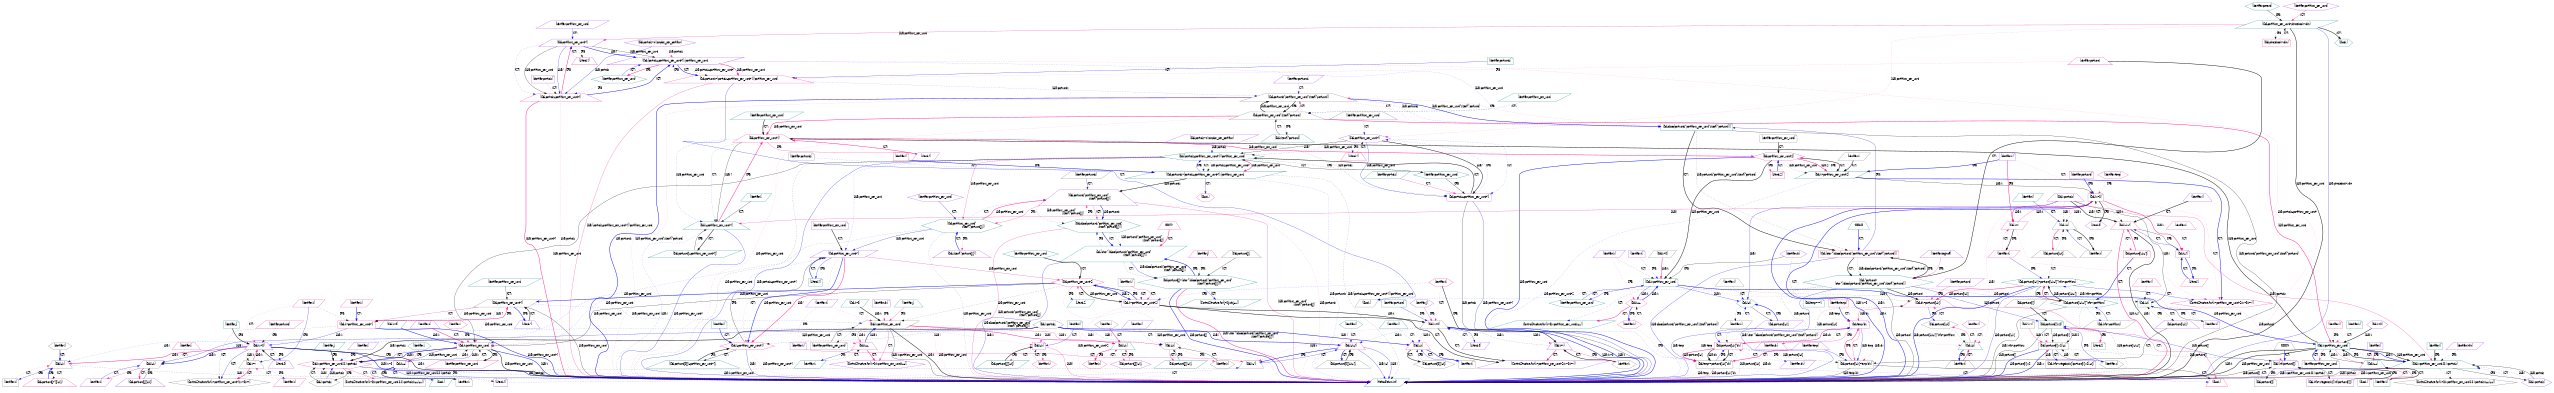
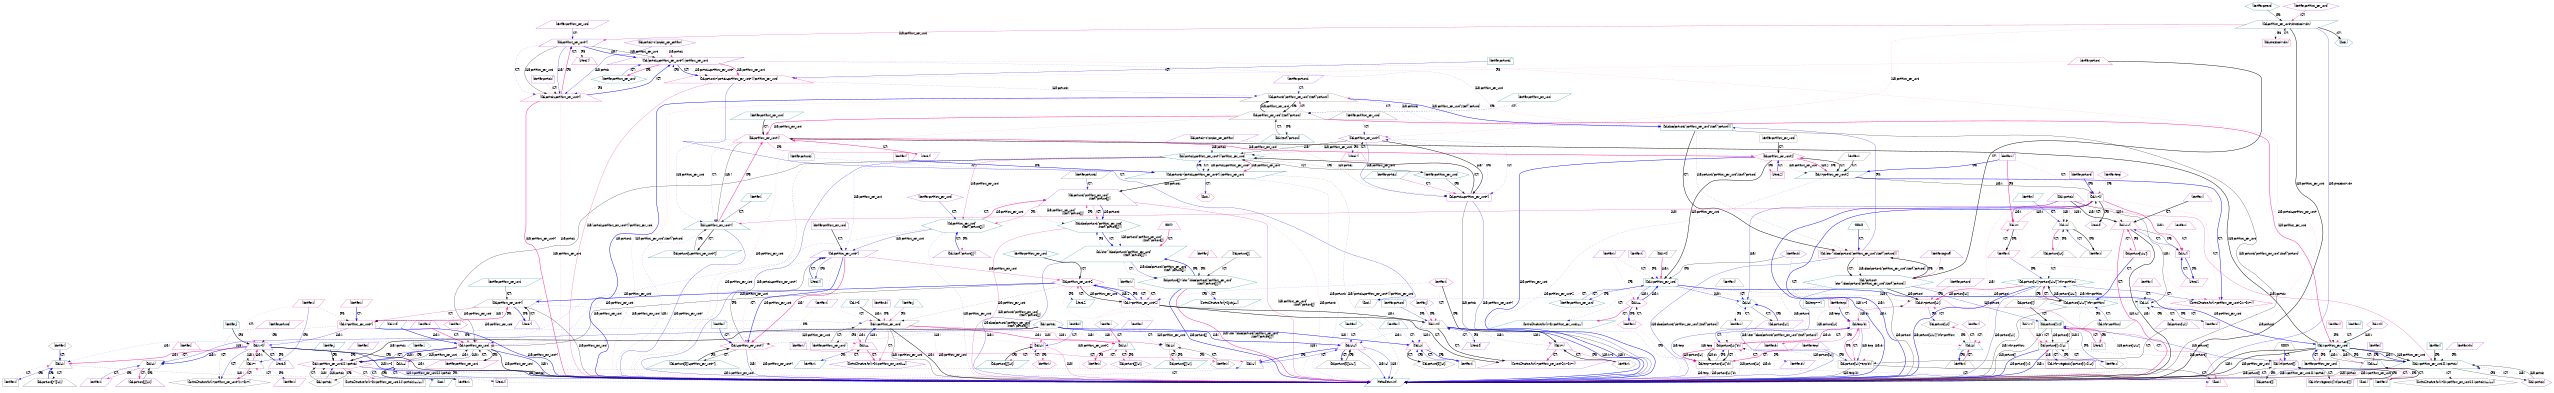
edge "(Literal,3)" -> "(Call,partword[i]<<3)": added, label "AST:"
edge "(Call,(partword[i]<<3)+s)" -> "(Identifier,s)": label "DDG: " -> "CFG: "
edge "(Call,partword[i+k]*div)" -> "(Call,partword[i+k]=temp/div)": reversed
node "(Call,partword[j-1][i+k])": color deeppink -> gray40
